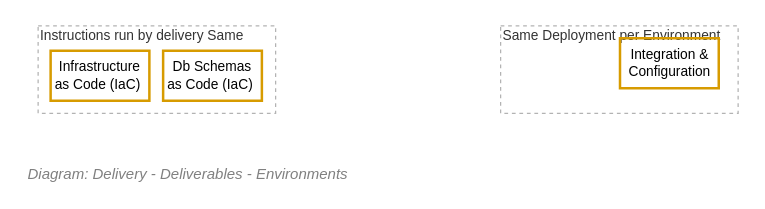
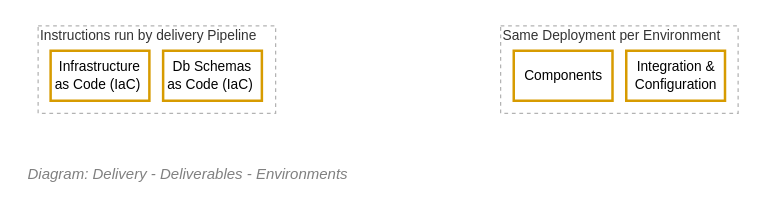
node "Instructions run by delivery Same": label "Instructions run by delivery Same" -> "Instructions run by delivery Pipeline"
node "Integration & Configuration": moved (669, 63) -> (676, 76)
node "Components": added
